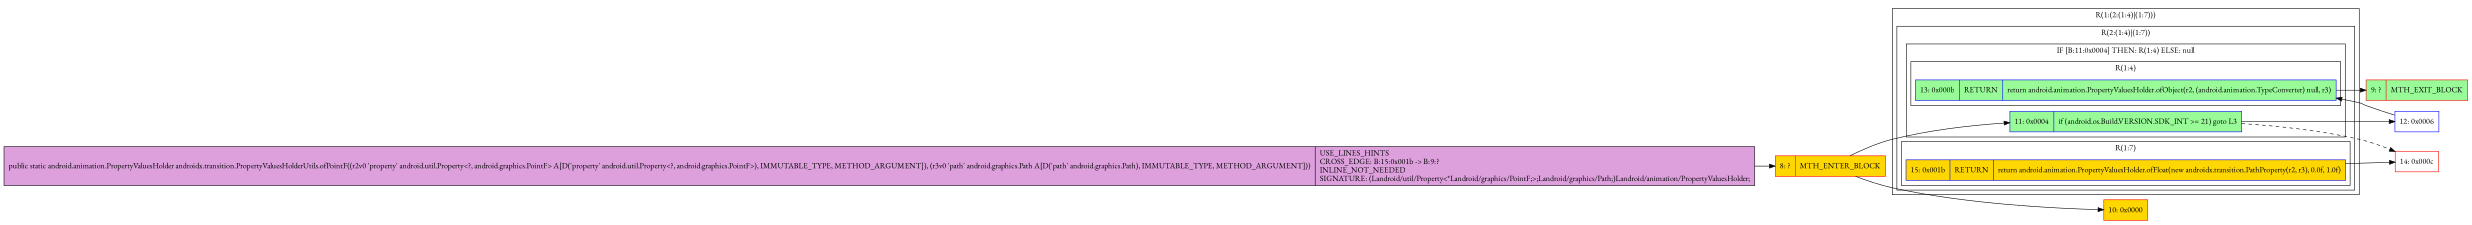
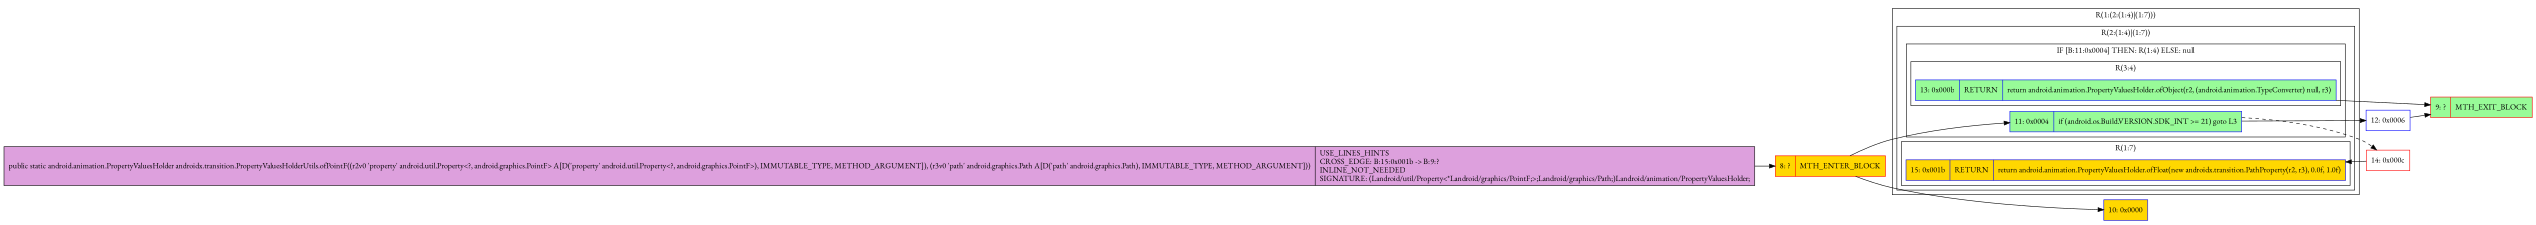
cluster "R(1:4)": label "R(1:4)" -> "R(3:4)"
edge "12: 0x0006" -> "13: 0x000b": now "12: 0x0006" -> "9: ?"
edge "15: 0x001b" -> "14: 0x000c": reversed
node "10: 0x0000": color red -> blue
